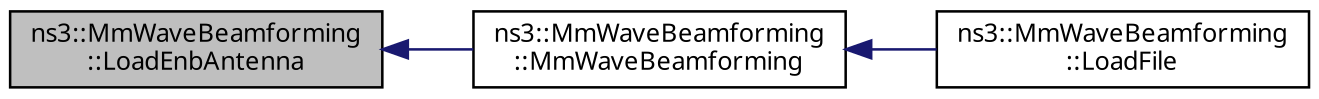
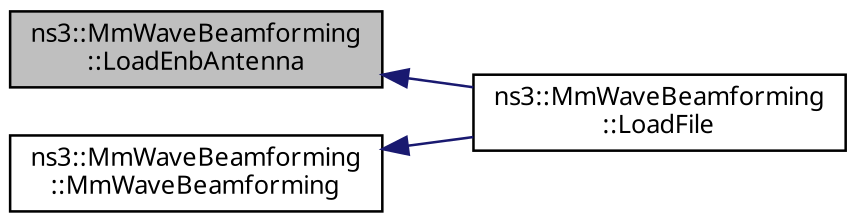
edge "ns3::MmWaveBeamforming ::MmWaveBeamforming" -> "ns3::MmWaveBeamforming ::LoadEnbAntenna": now "ns3::MmWaveBeamforming ::LoadFile" -> "ns3::MmWaveBeamforming ::LoadEnbAntenna"
